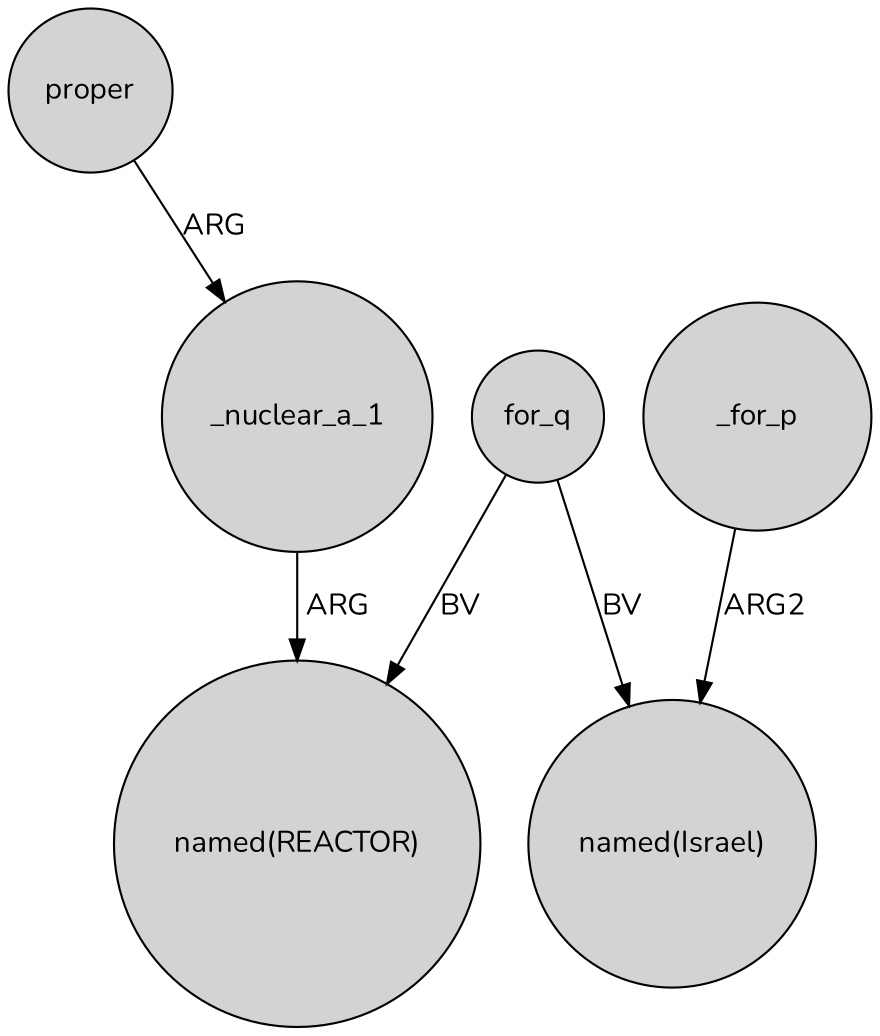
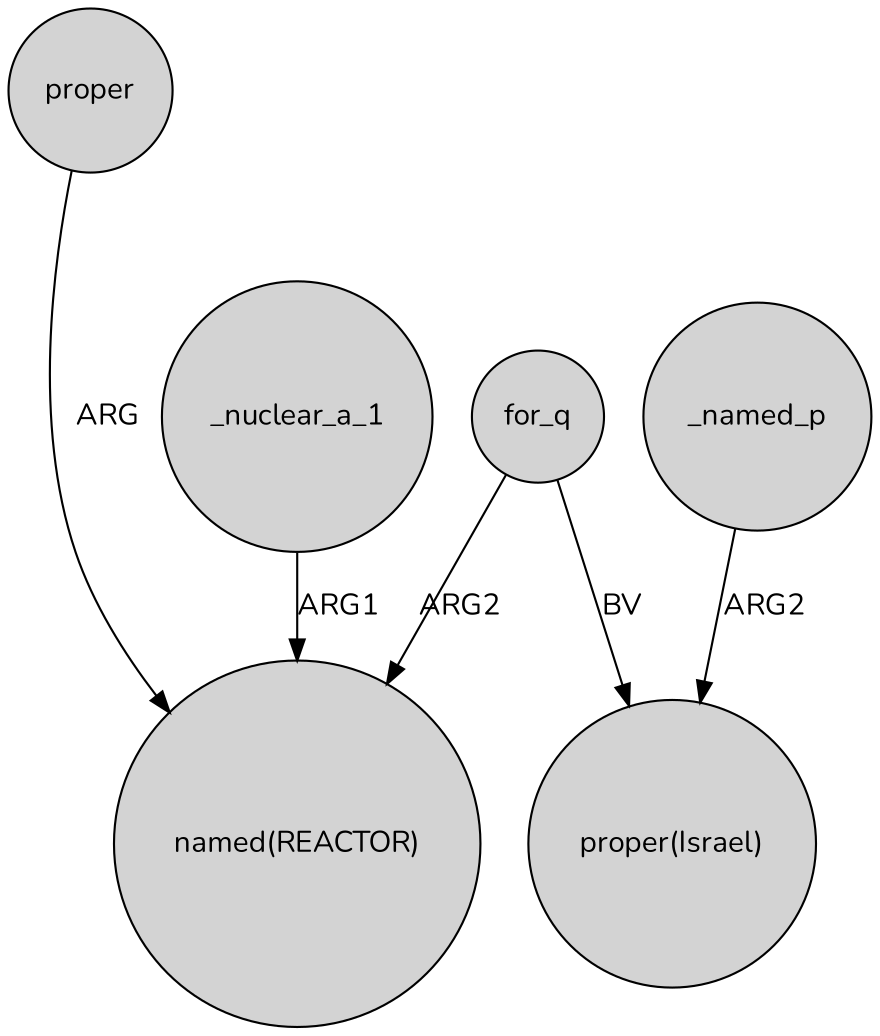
edge "proper" -> "_nuclear_a_1": now "proper" -> "named(REACTOR)"
node "_for_p": label "_for_p" -> "_named_p"
edge "_nuclear_a_1" -> "named(REACTOR)": label "ARG" -> "ARG1"
edge "for_q" -> "named(REACTOR)": label "BV" -> "ARG2"
node "named(Israel)": label "named(Israel)" -> "proper(Israel)"
